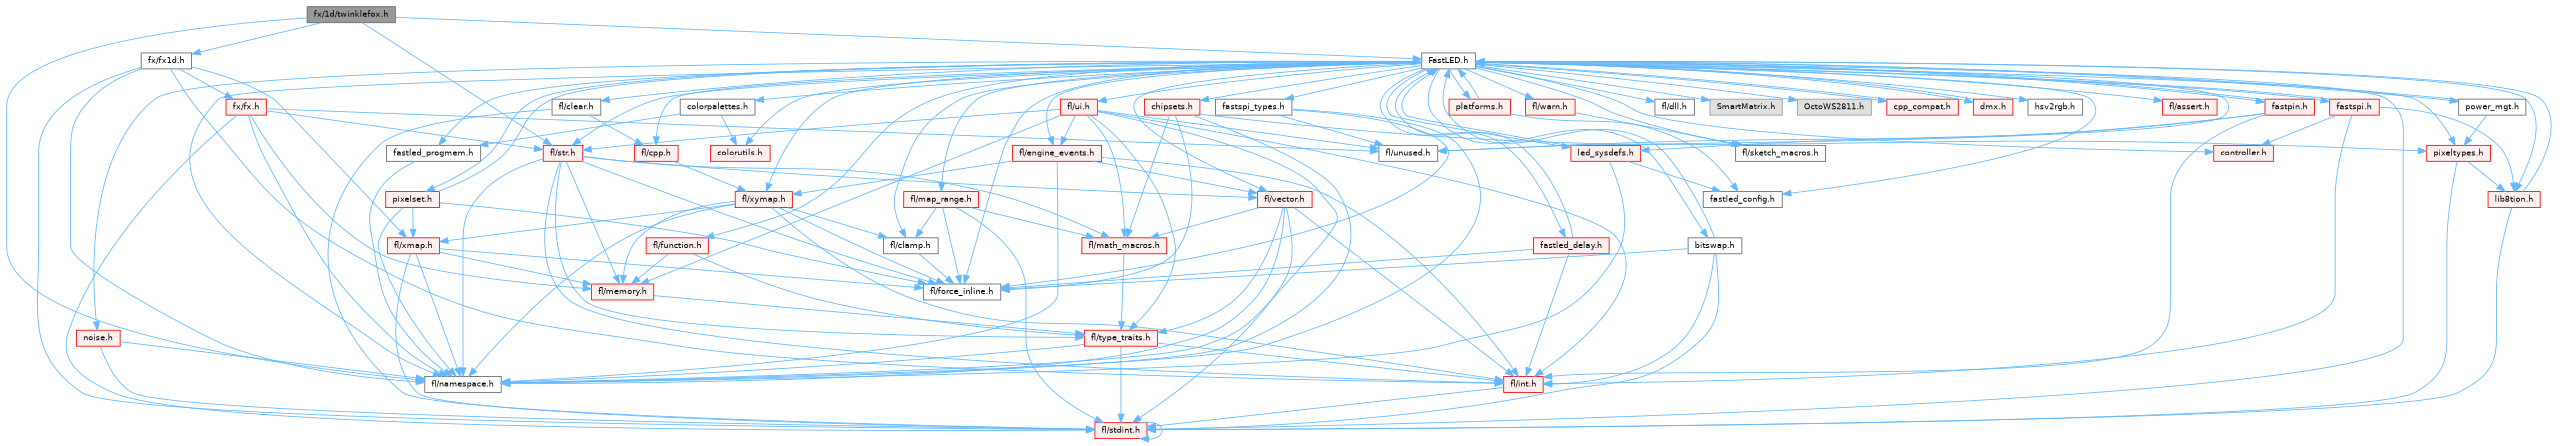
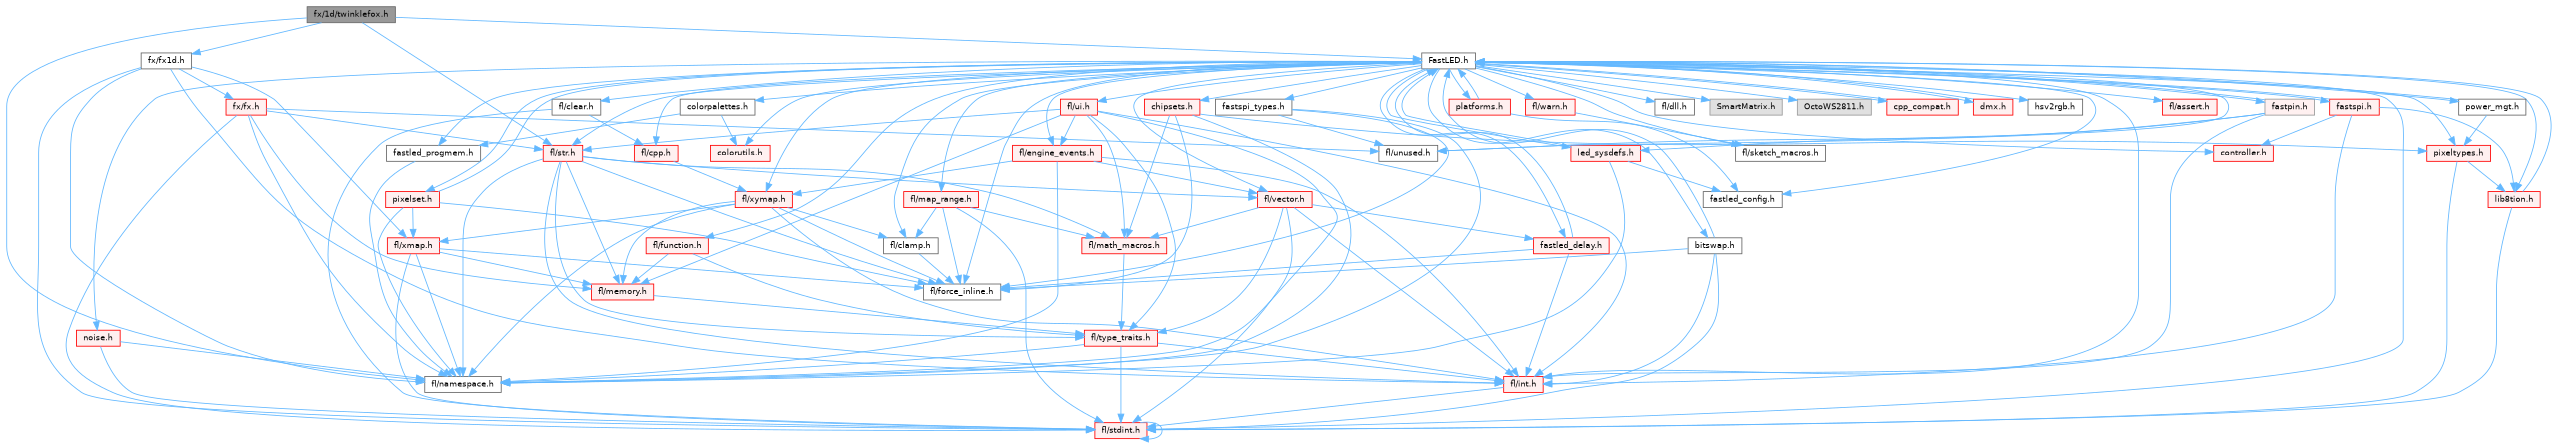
edge "FastLED.h" -> "fl/namespace.h": now "FastLED.h" -> "fl/int.h"
node "fastpin.h": color red -> grey60
edge "fl/ui.h" -> "fl/unused.h": removed
edge "fl/vector.h" -> "fl/namespace.h": now "fl/vector.h" -> "fastled_delay.h"
